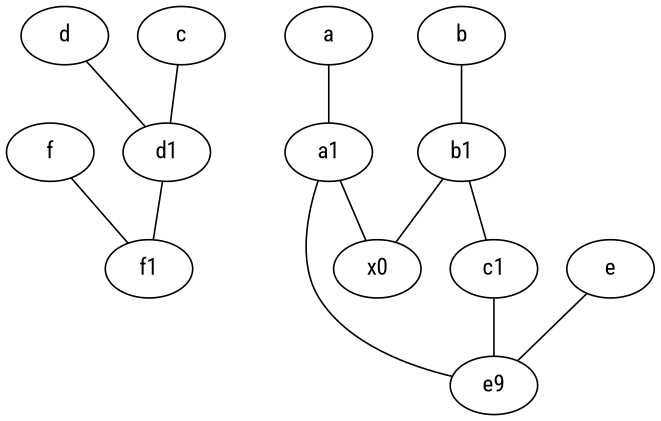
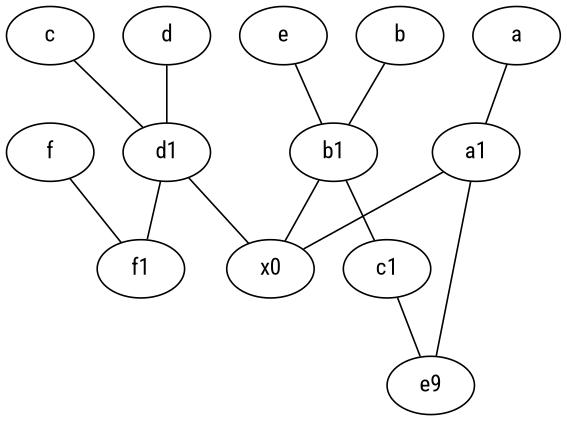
edge "d1" -- "x0": added
edge "e" -- "e9": now "e" -- "b1"
